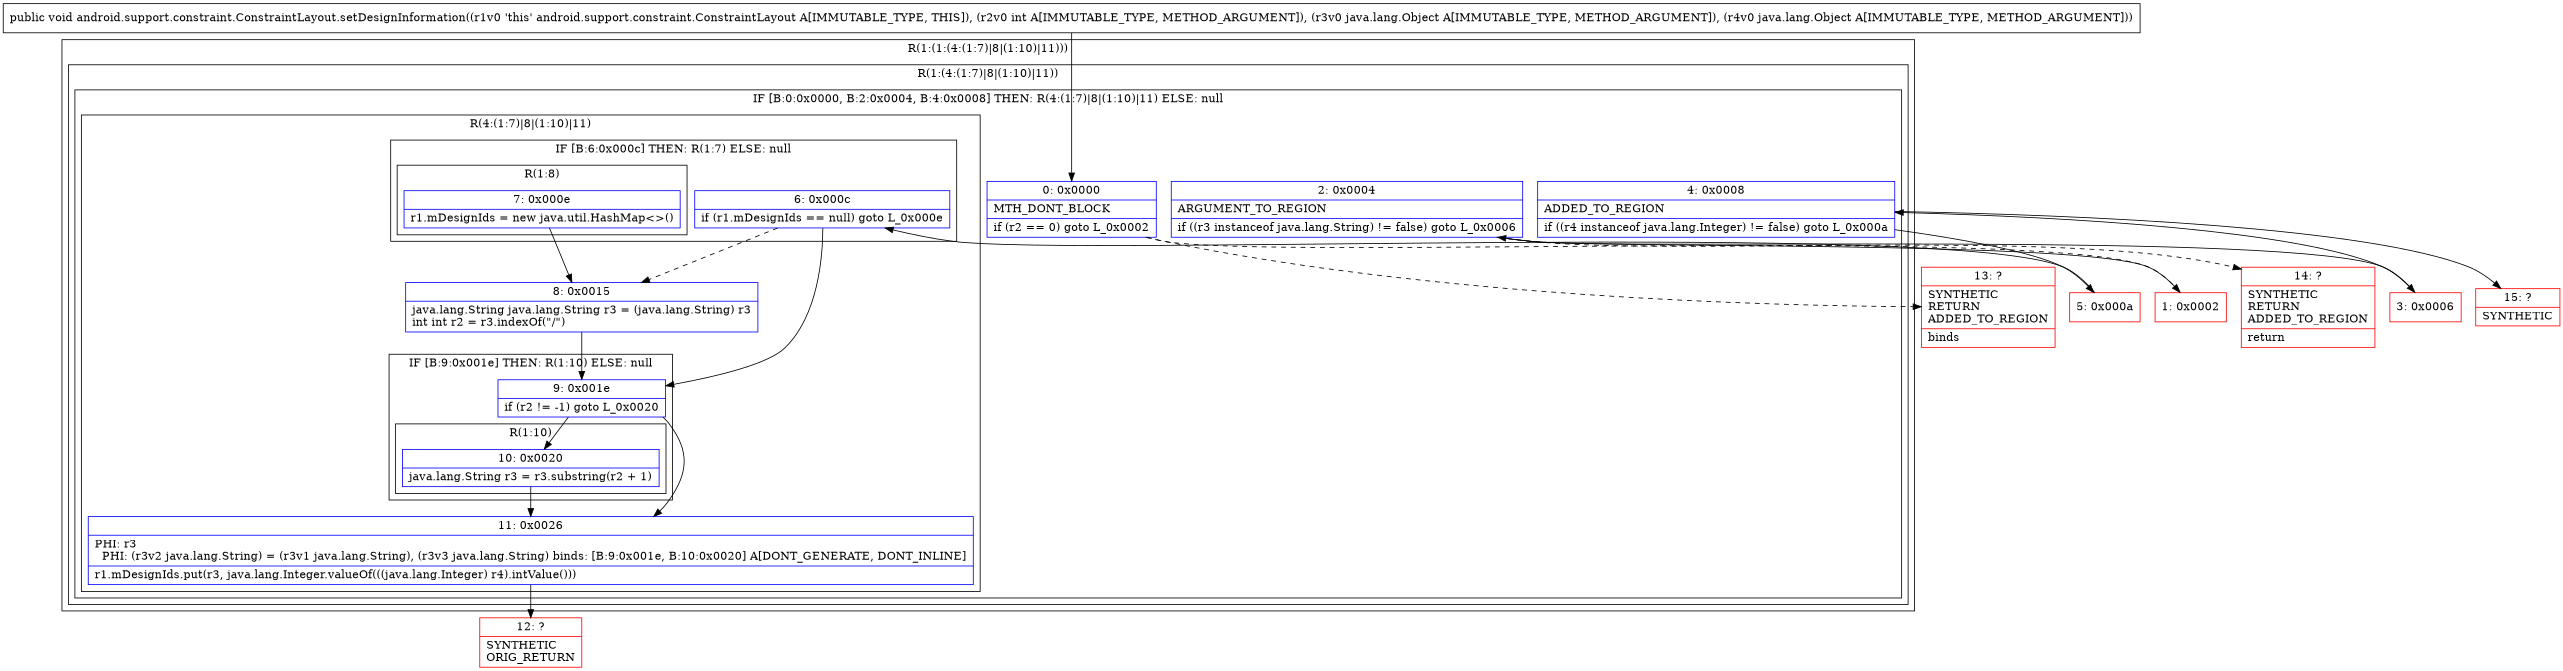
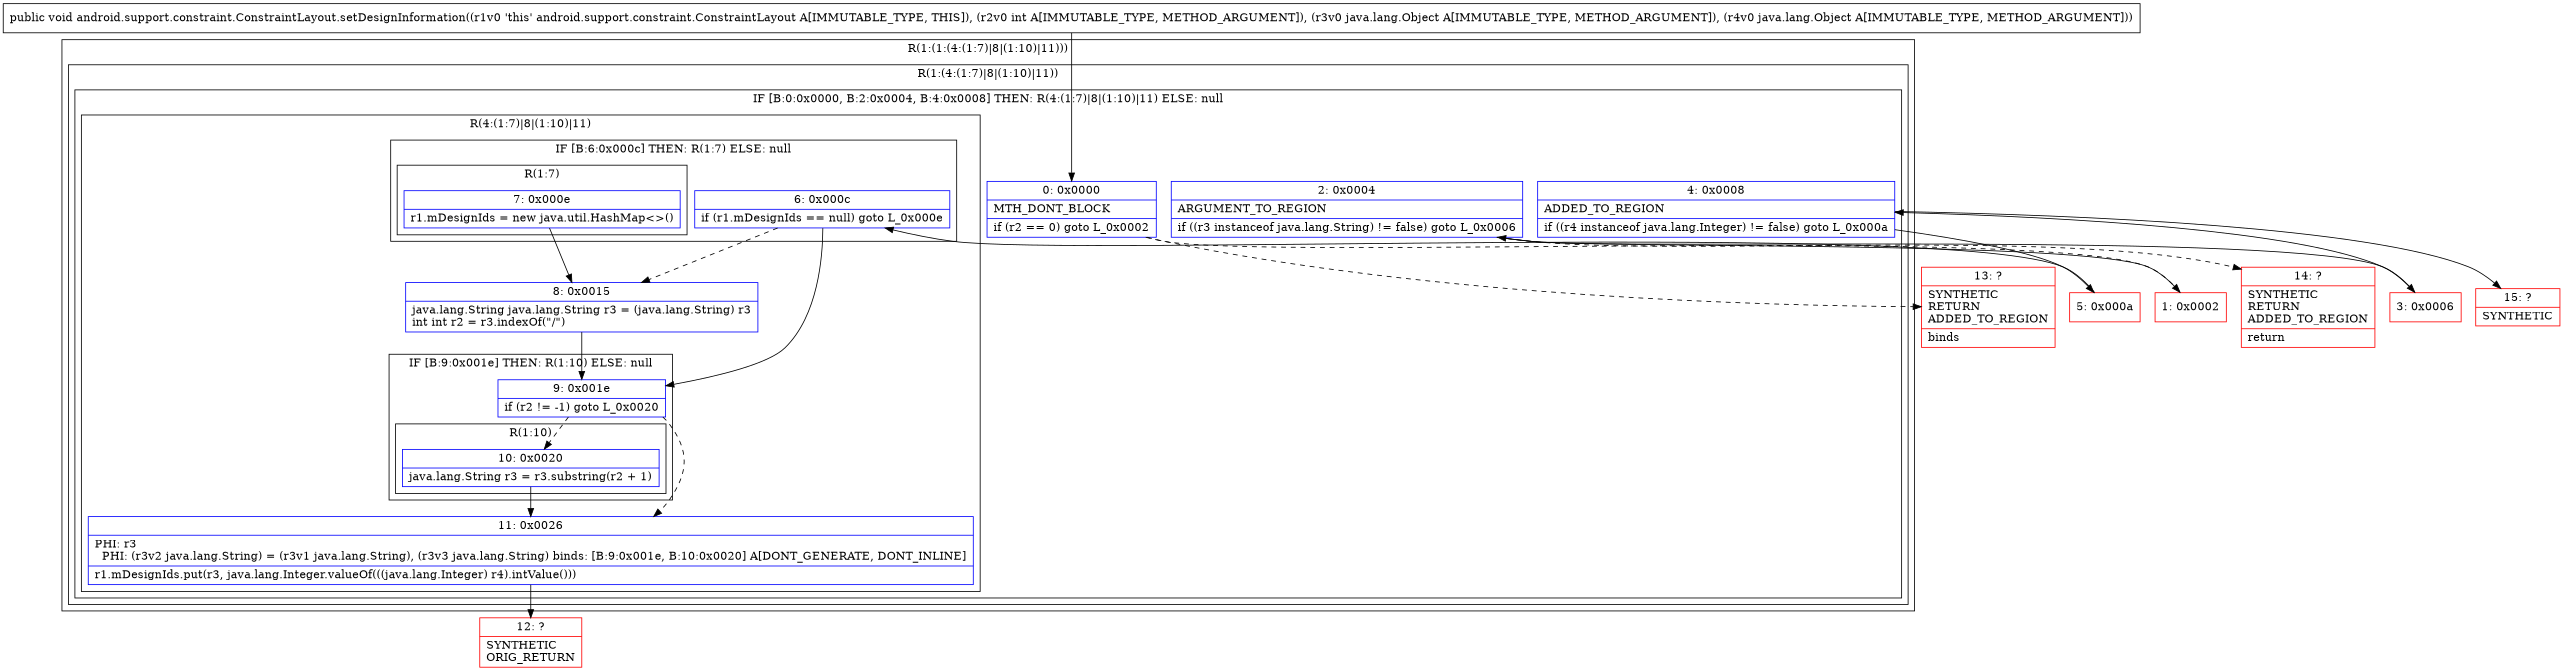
cluster "R(1:8)": label "R(1:8)" -> "R(1:7)"
edge "9: 0x001e" -> "10: 0x0020": style solid -> dashed
edge "9: 0x001e" -> "11: 0x0026": style solid -> dashed
